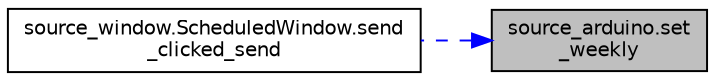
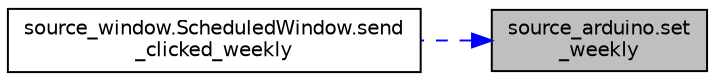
node "source_window.ScheduledWindow.send _clicked_send": label "source_window.ScheduledWindow.send _clicked_send" -> "source_window.ScheduledWindow.send _clicked_weekly"
